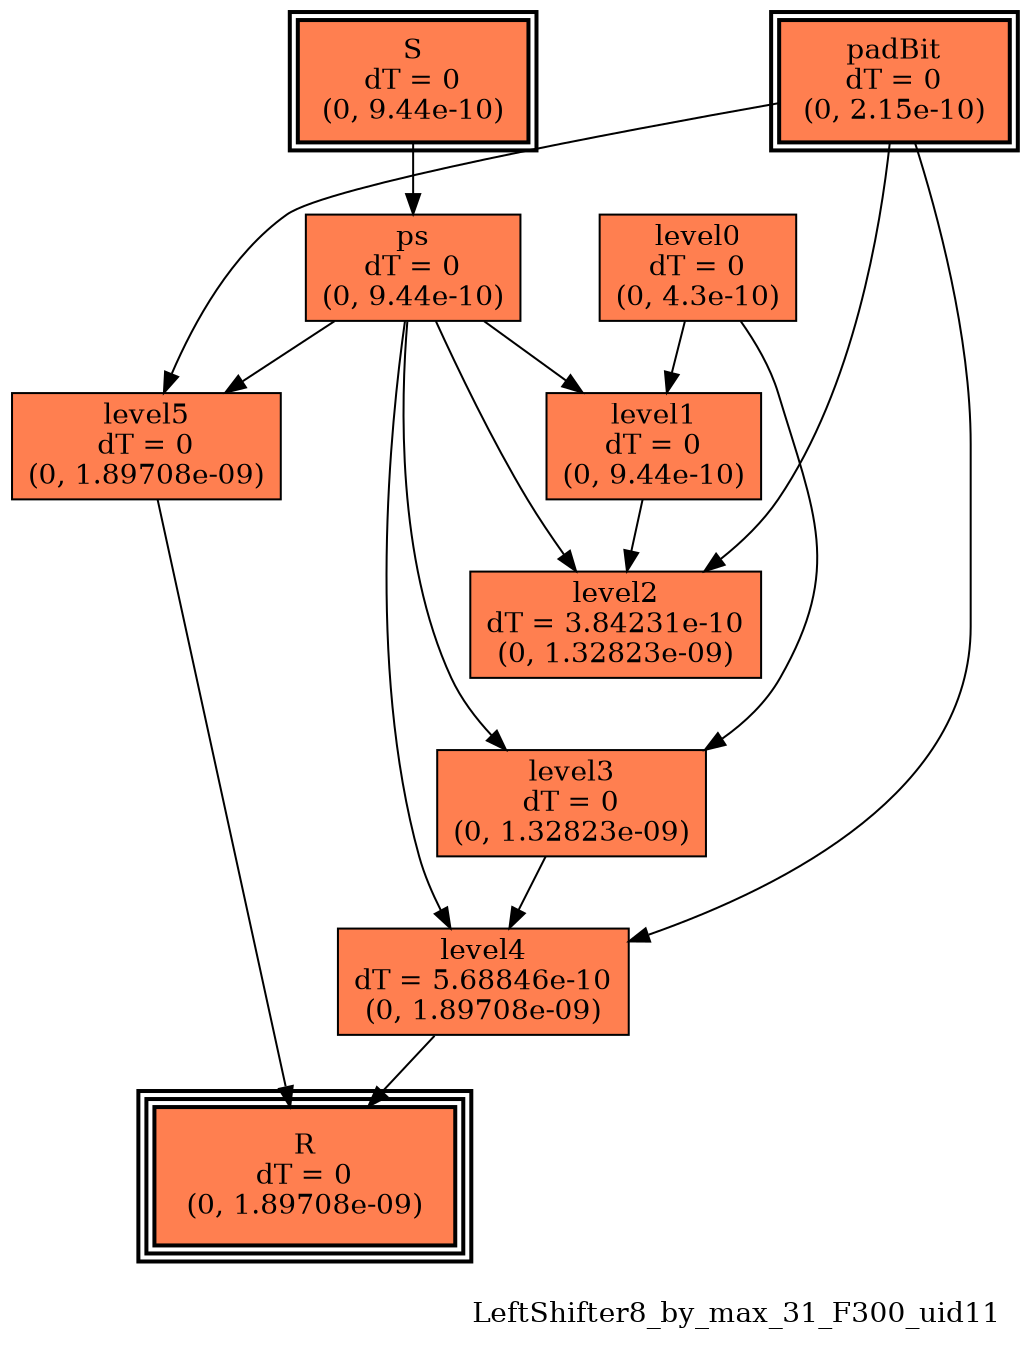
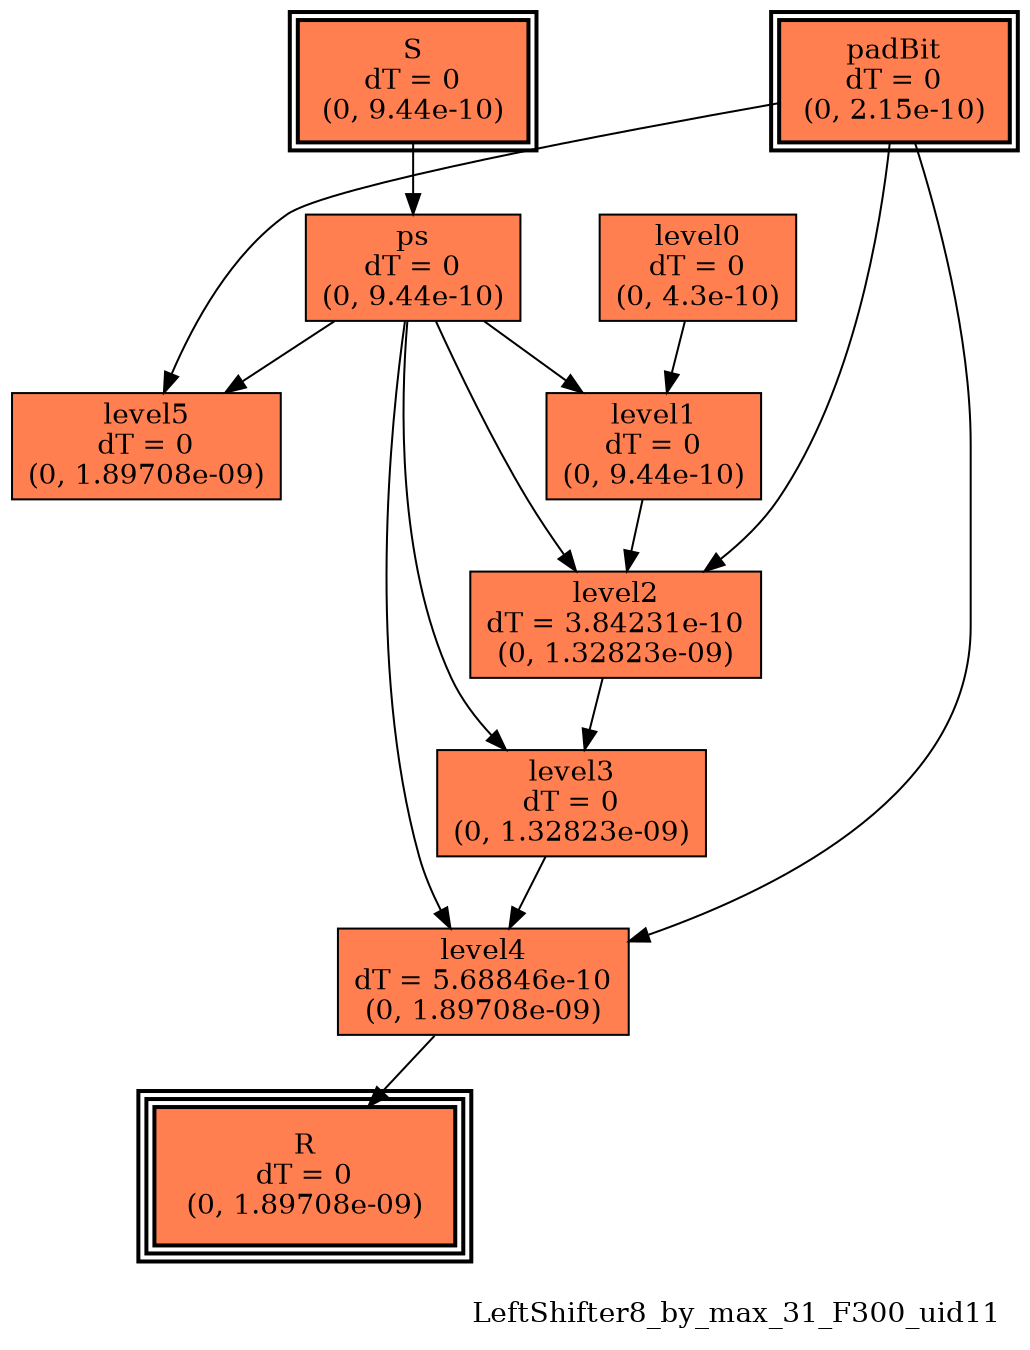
edge "level0 dT = 0 (0, 4.3e-10)" -> "level3 dT = 0 (0, 1.32823e-09)": now "level2 dT = 3.84231e-10 (0, 1.32823e-09)" -> "level3 dT = 0 (0, 1.32823e-09)"
edge "level5 dT = 0 (0, 1.89708e-09)" -> "R dT = 0 (0, 1.89708e-09)": removed
